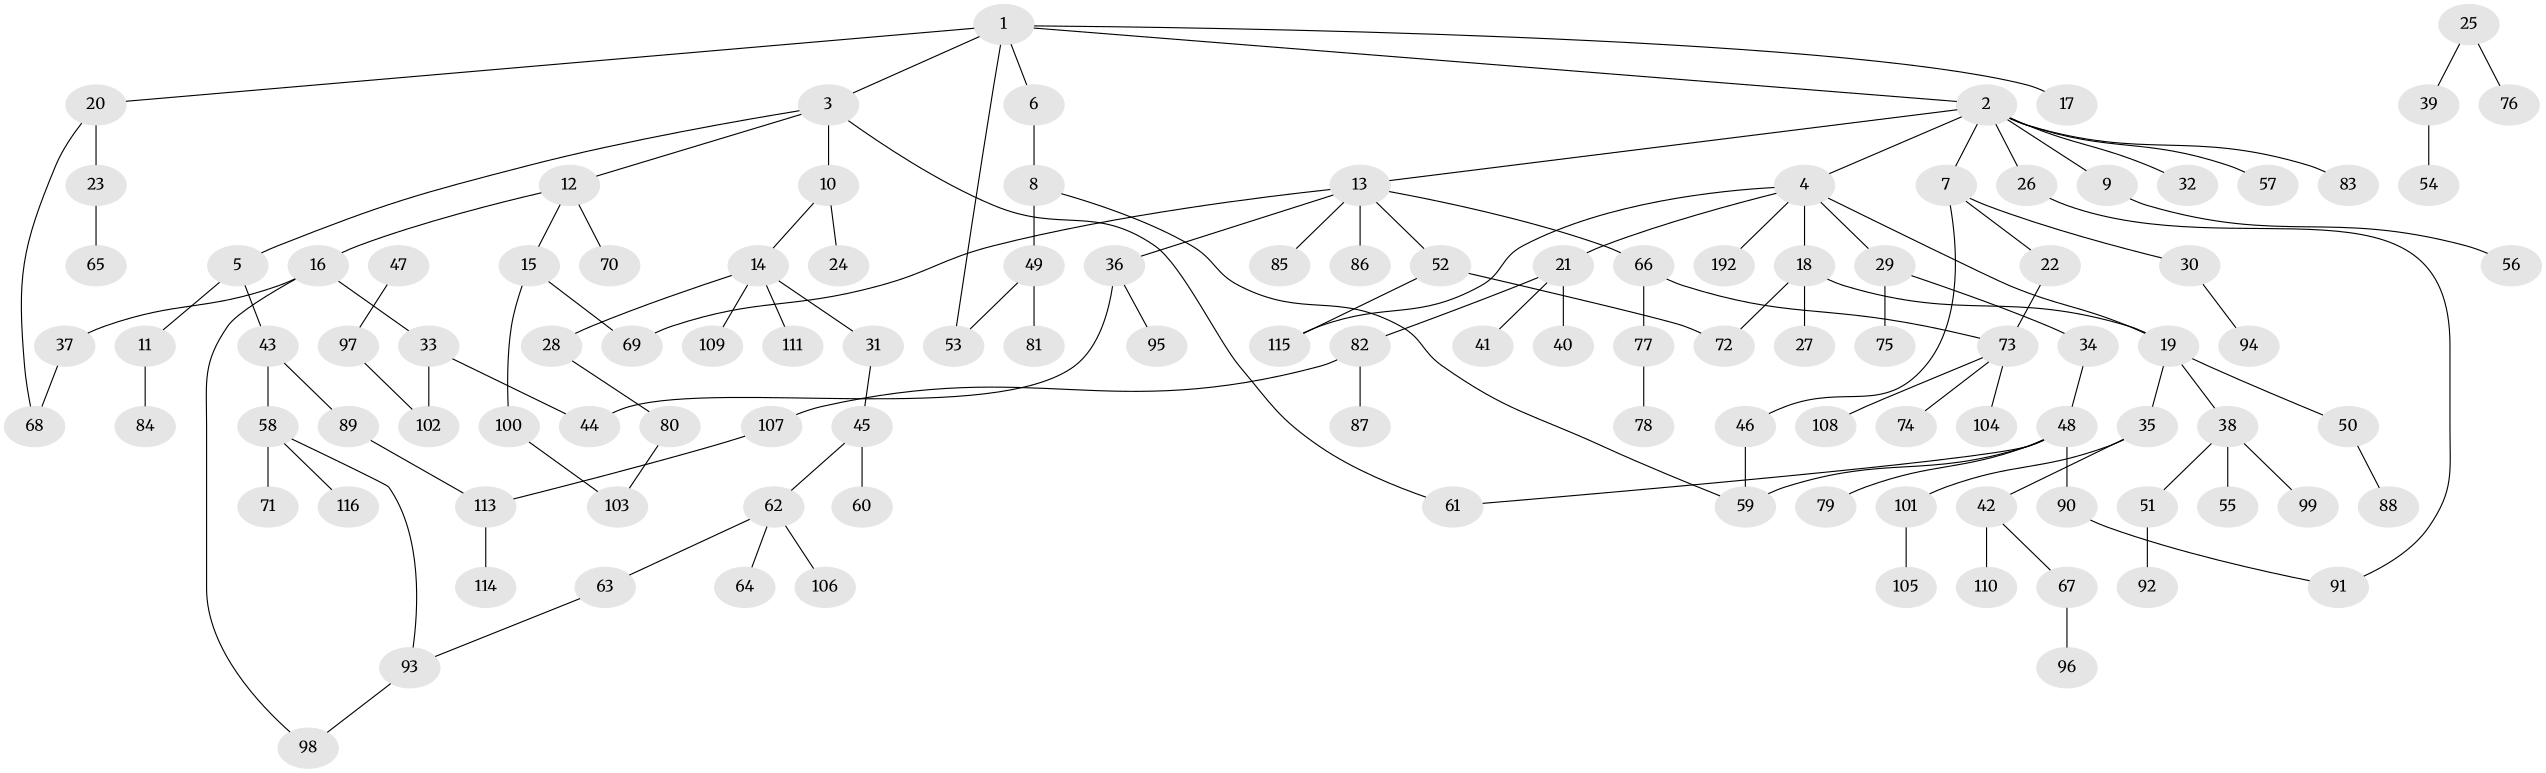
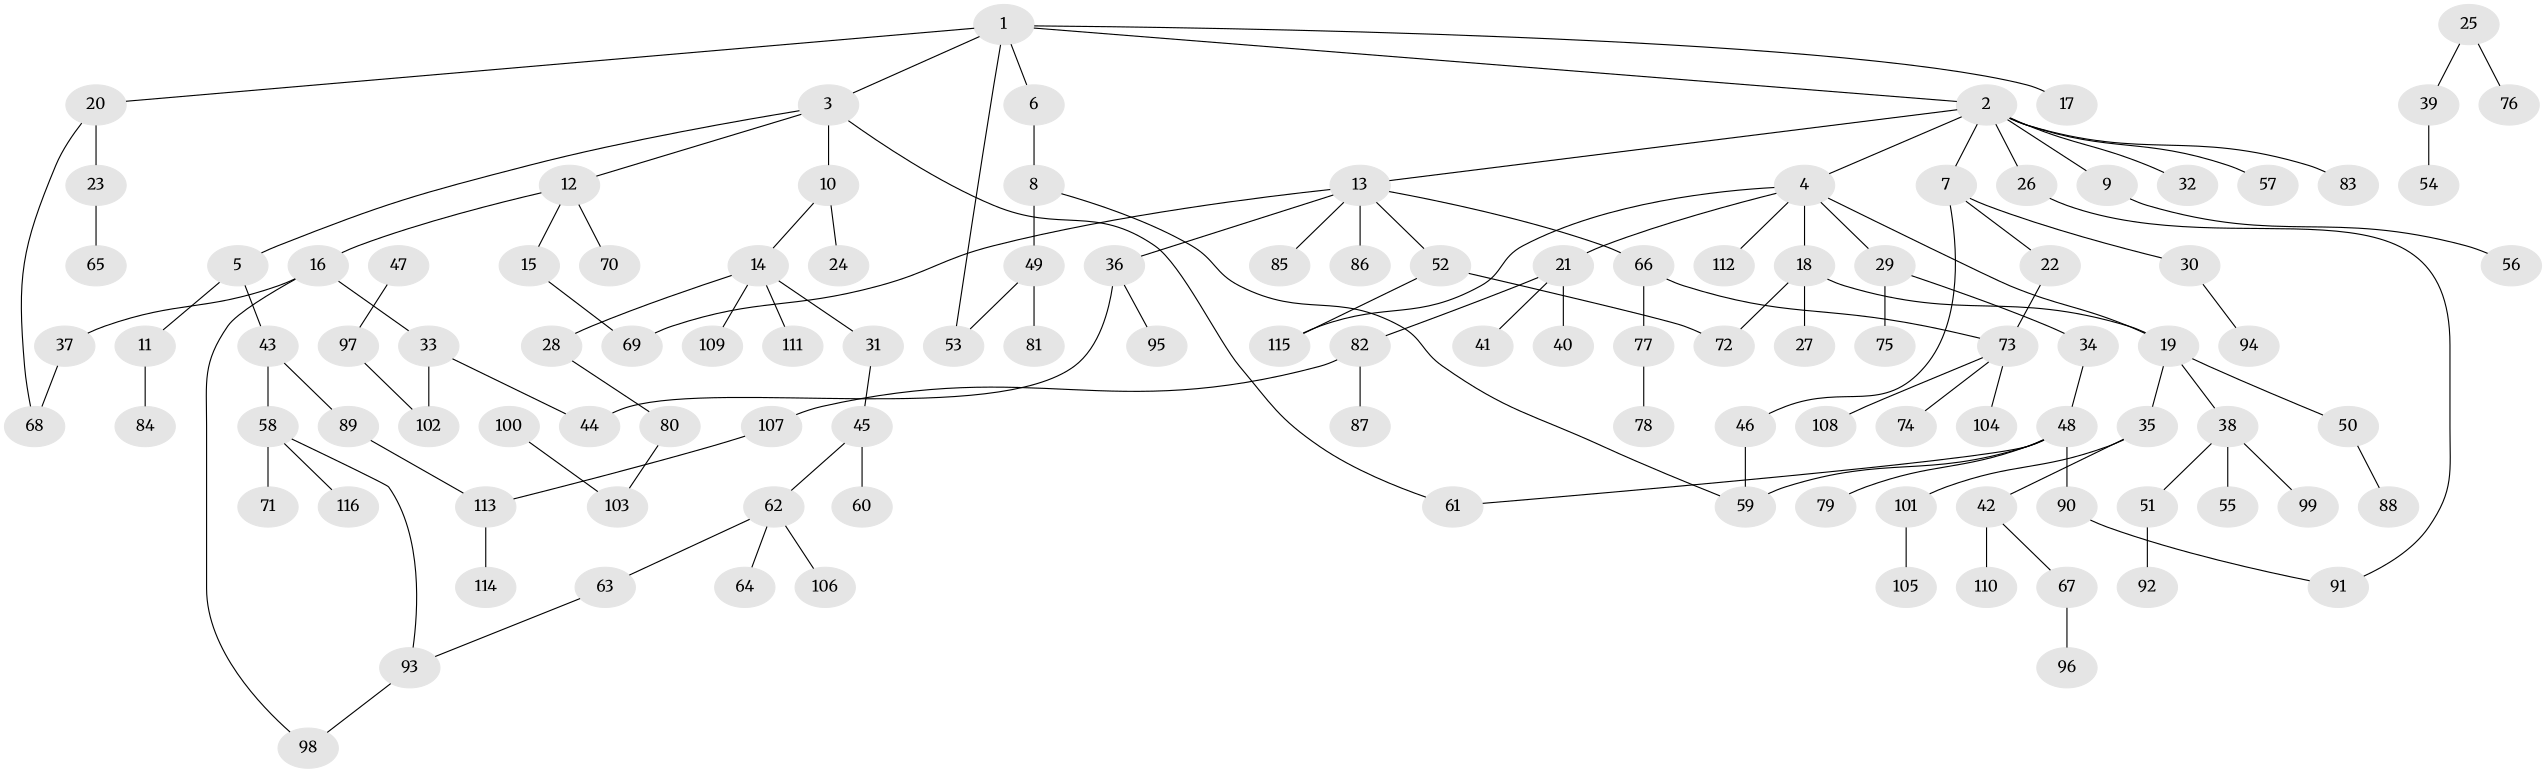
node "192": label "192" -> "112"
edge "15" -- "100": removed
